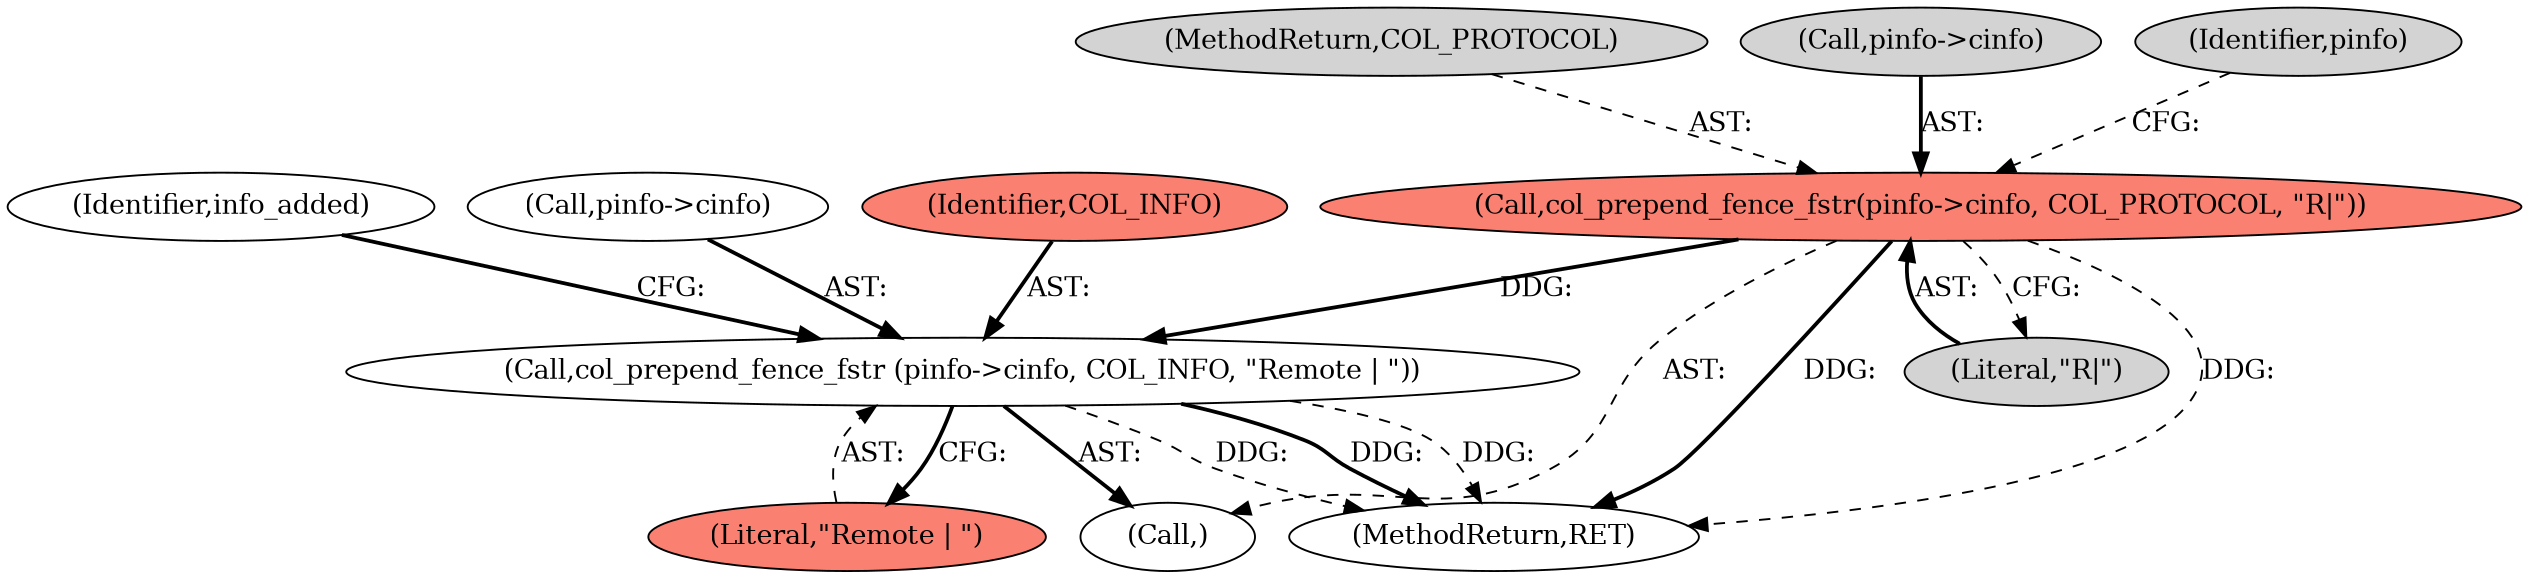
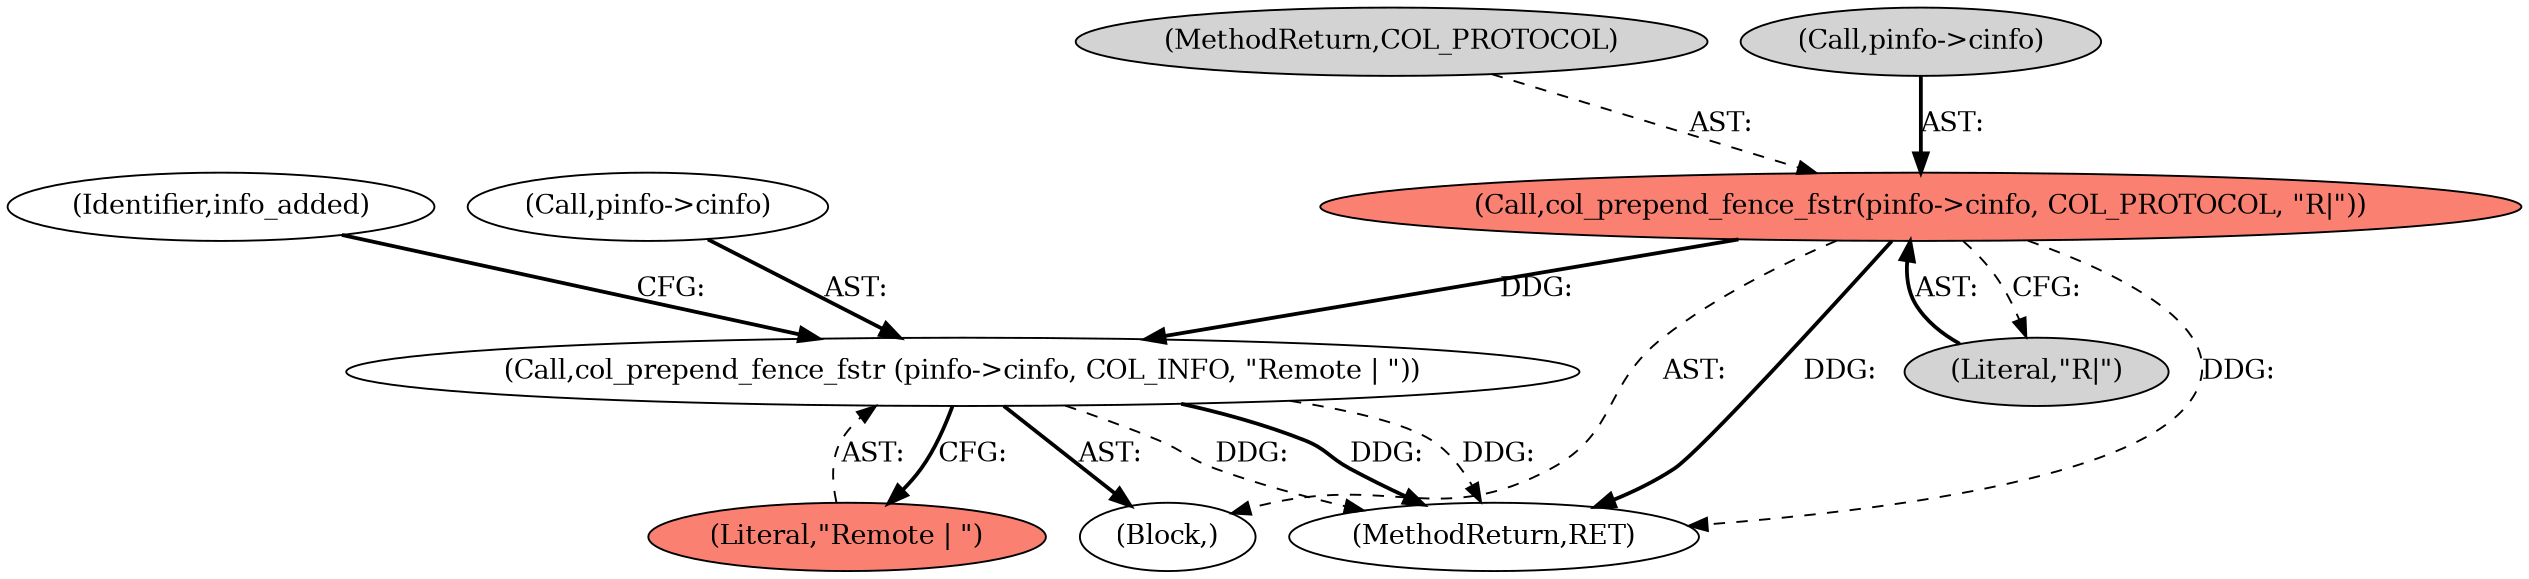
node "(Identifier,pinfo)": removed
node "(Identifier,COL_INFO)": removed
node "(Call,)": label "(Call,)" -> "(Block,)"
